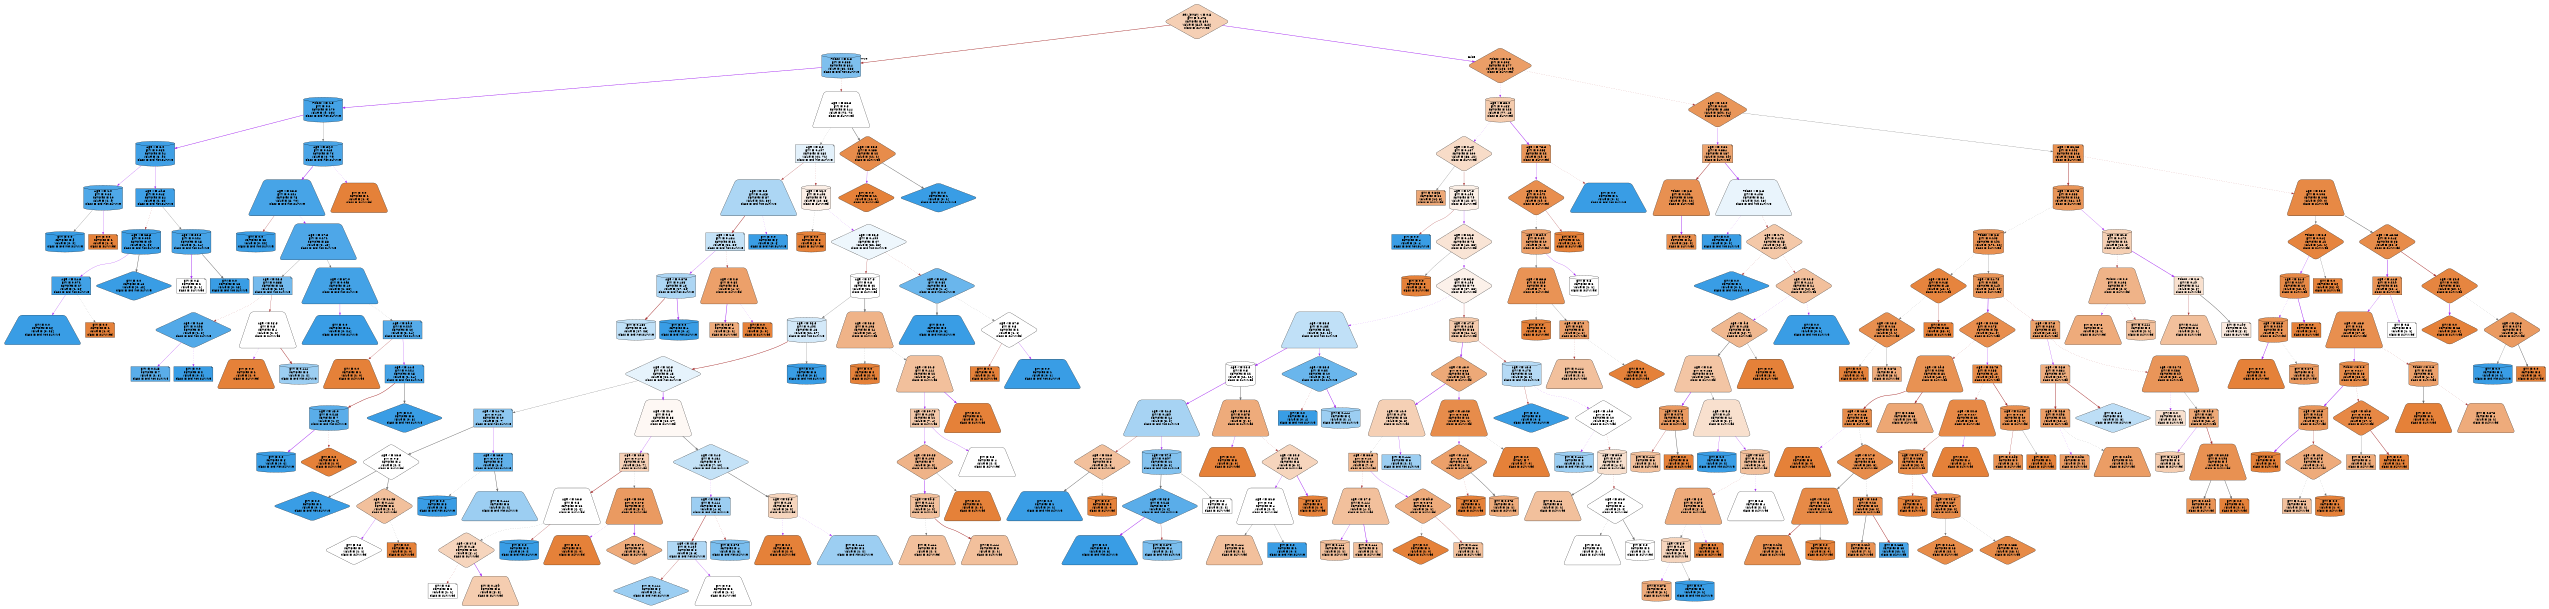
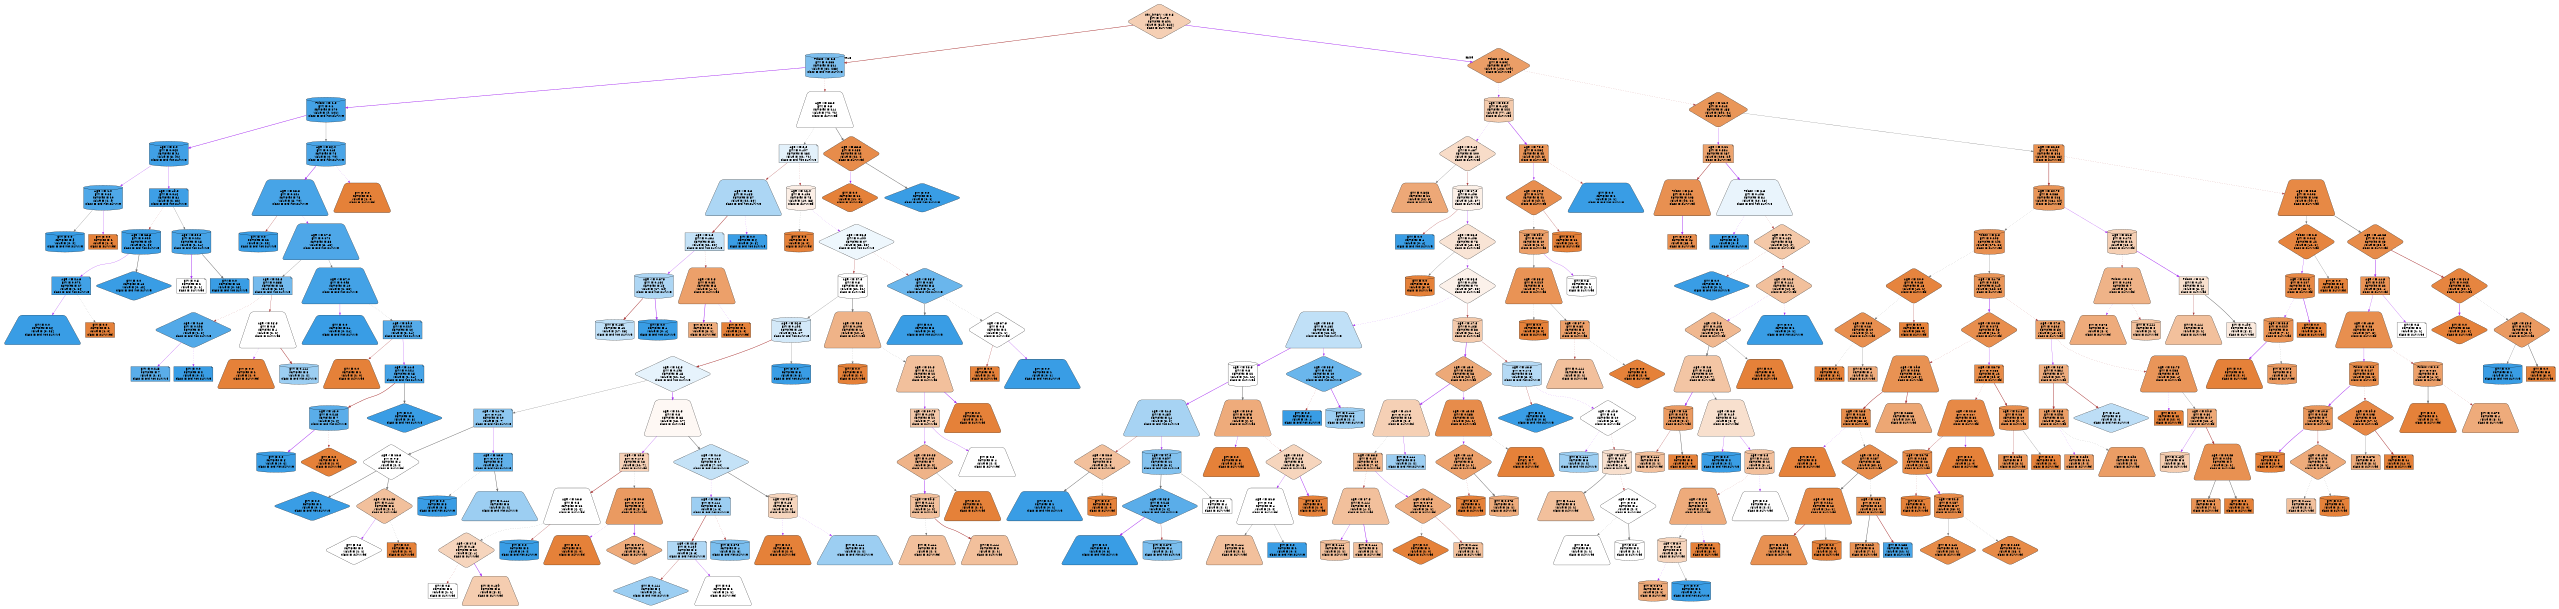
node "gini = 0.363 samples = 21 value = [16, 5] class = Survived": shape note -> trapezium
node "gini = 0.0 samples = 12 value = [12, 0] class = Survived": fillcolor #f8e0ce -> #e58139
